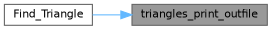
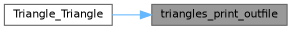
node "Find_Triangle": label "Find_Triangle" -> "Triangle_Triangle"
